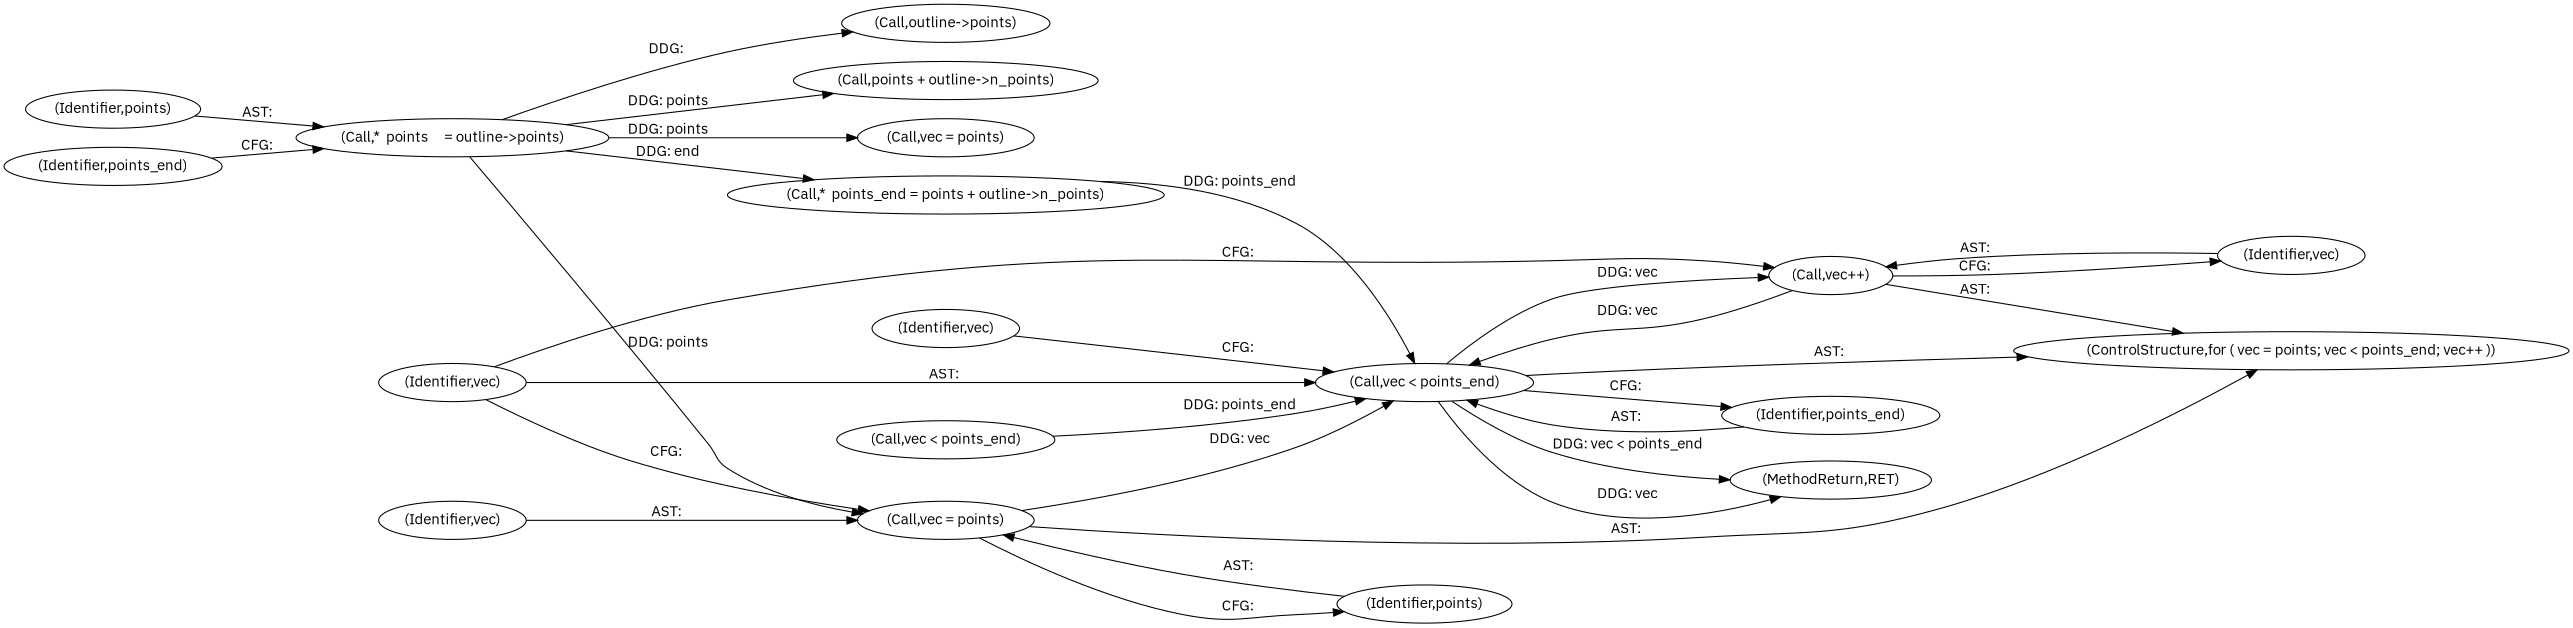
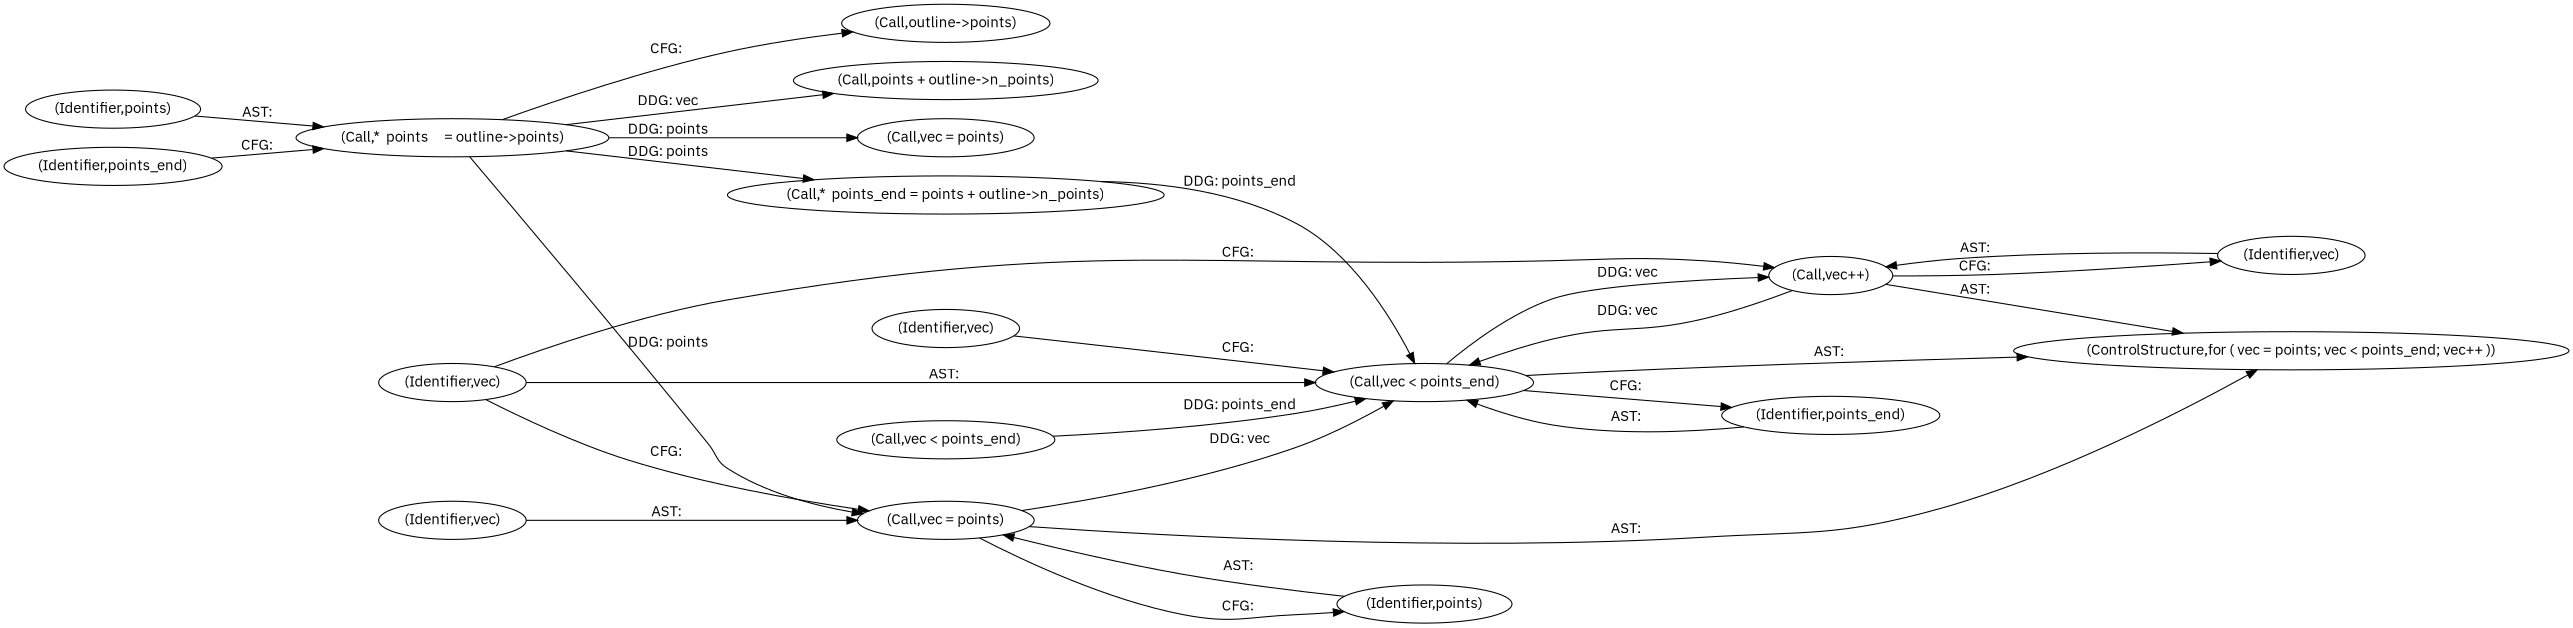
edge "(Call,*  points     = outline->points)" -> "(Call,outline->points)": label "DDG: " -> "CFG: "
edge "(Call,*  points     = outline->points)" -> "(Call,points + outline->n_points)": label "DDG: points" -> "DDG: vec"
edge "(Call,*  points     = outline->points)" -> "(Call,*  points_end = points + outline->n_points)": label "DDG: end" -> "DDG: points"
node "(MethodReturn,RET)": removed
